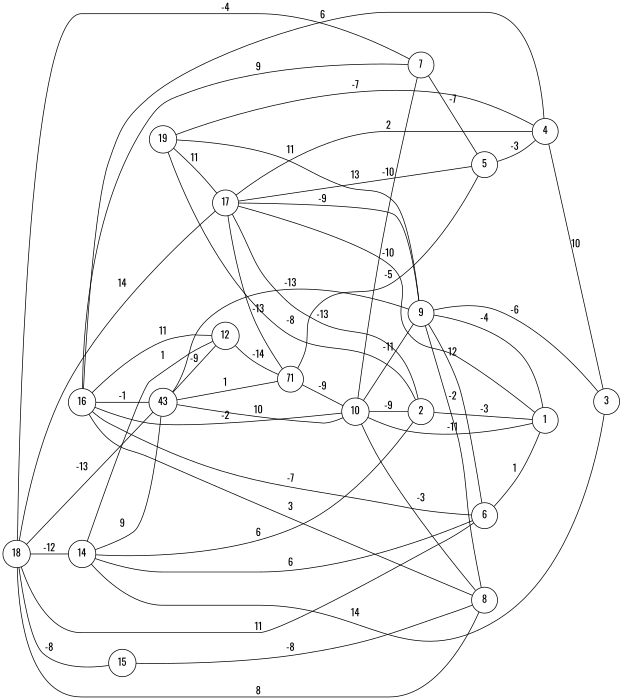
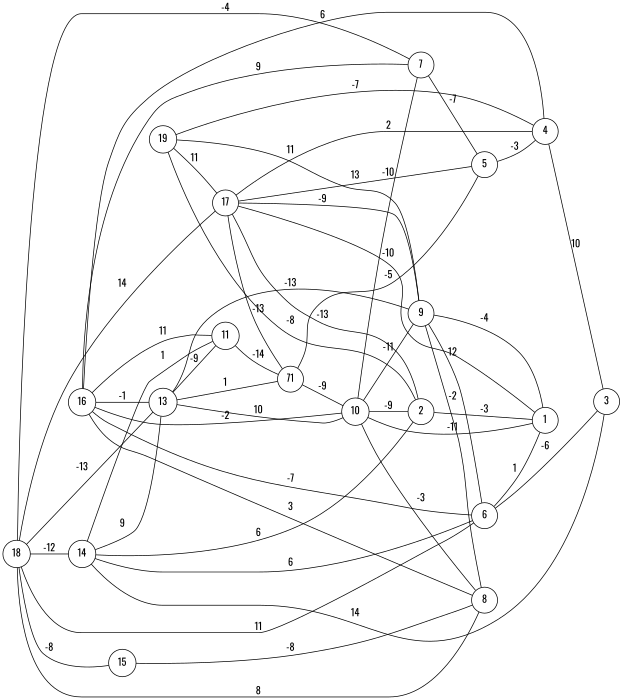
edge "9" -- "3": now "6" -- "3"
node "12": label "12" -> "11"
node "43": label "43" -> "13"
